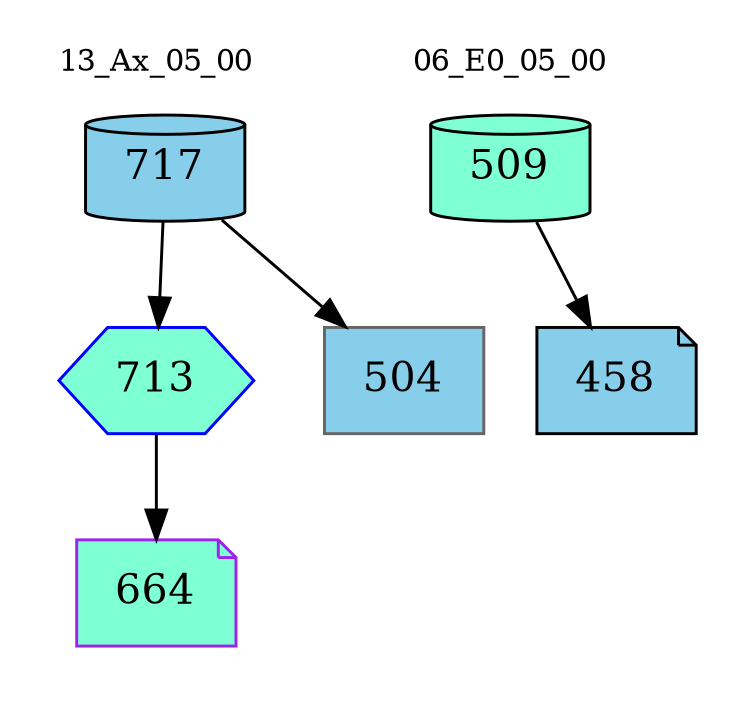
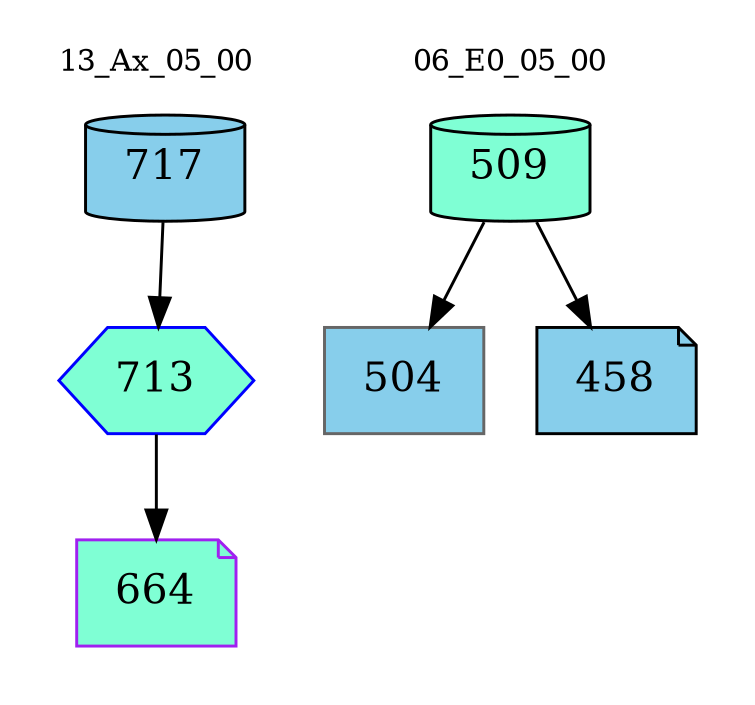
edge "717" -> "504": now "509" -> "504"
